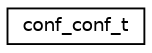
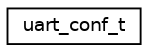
node "conf_conf_t": label "conf_conf_t" -> "uart_conf_t"
